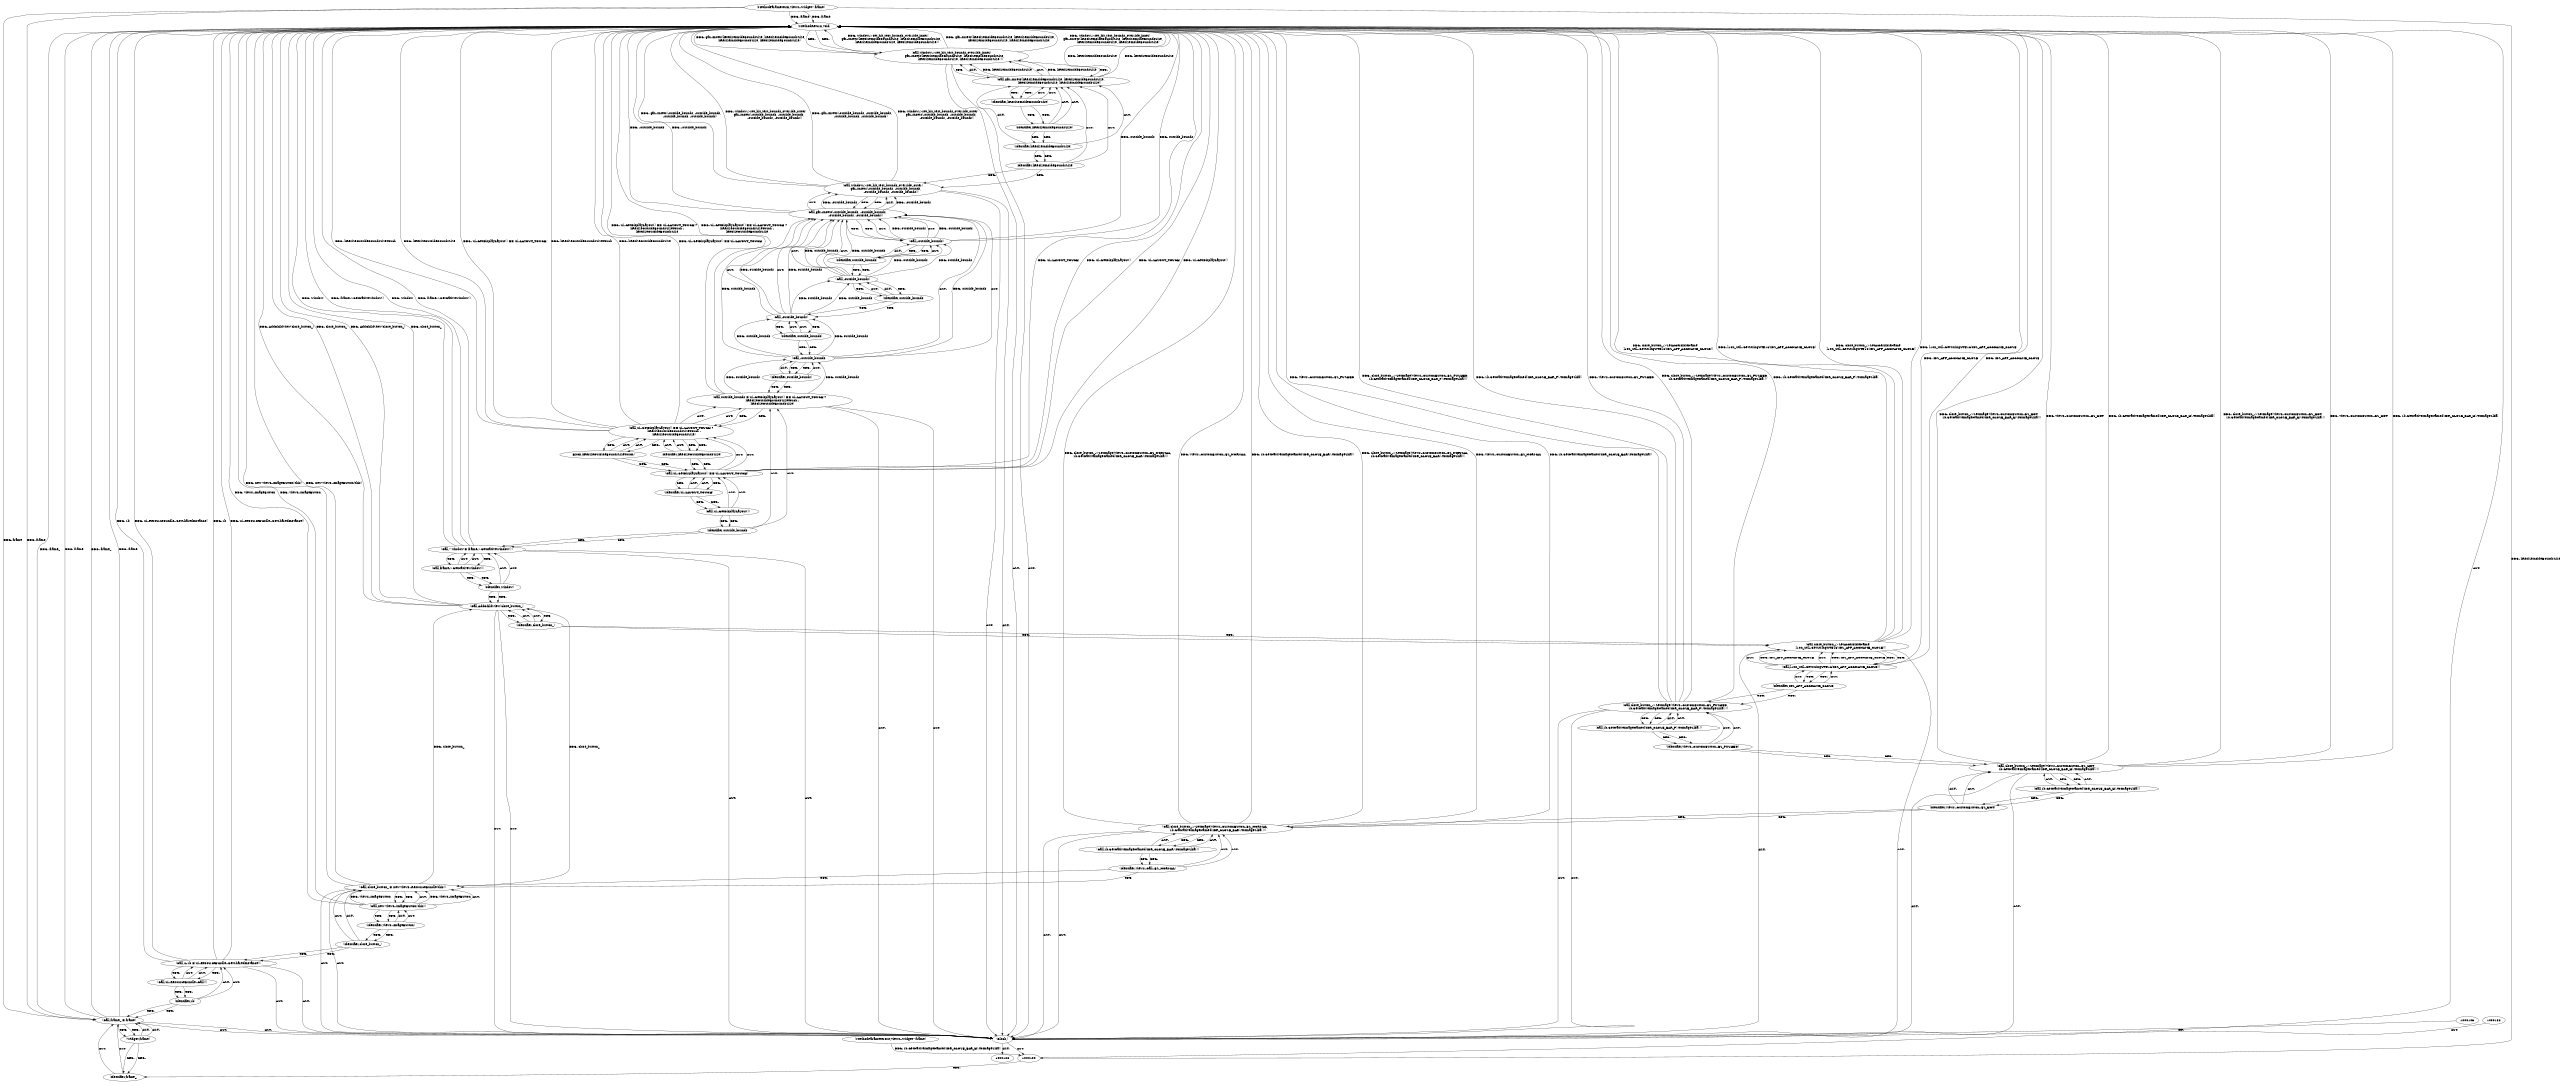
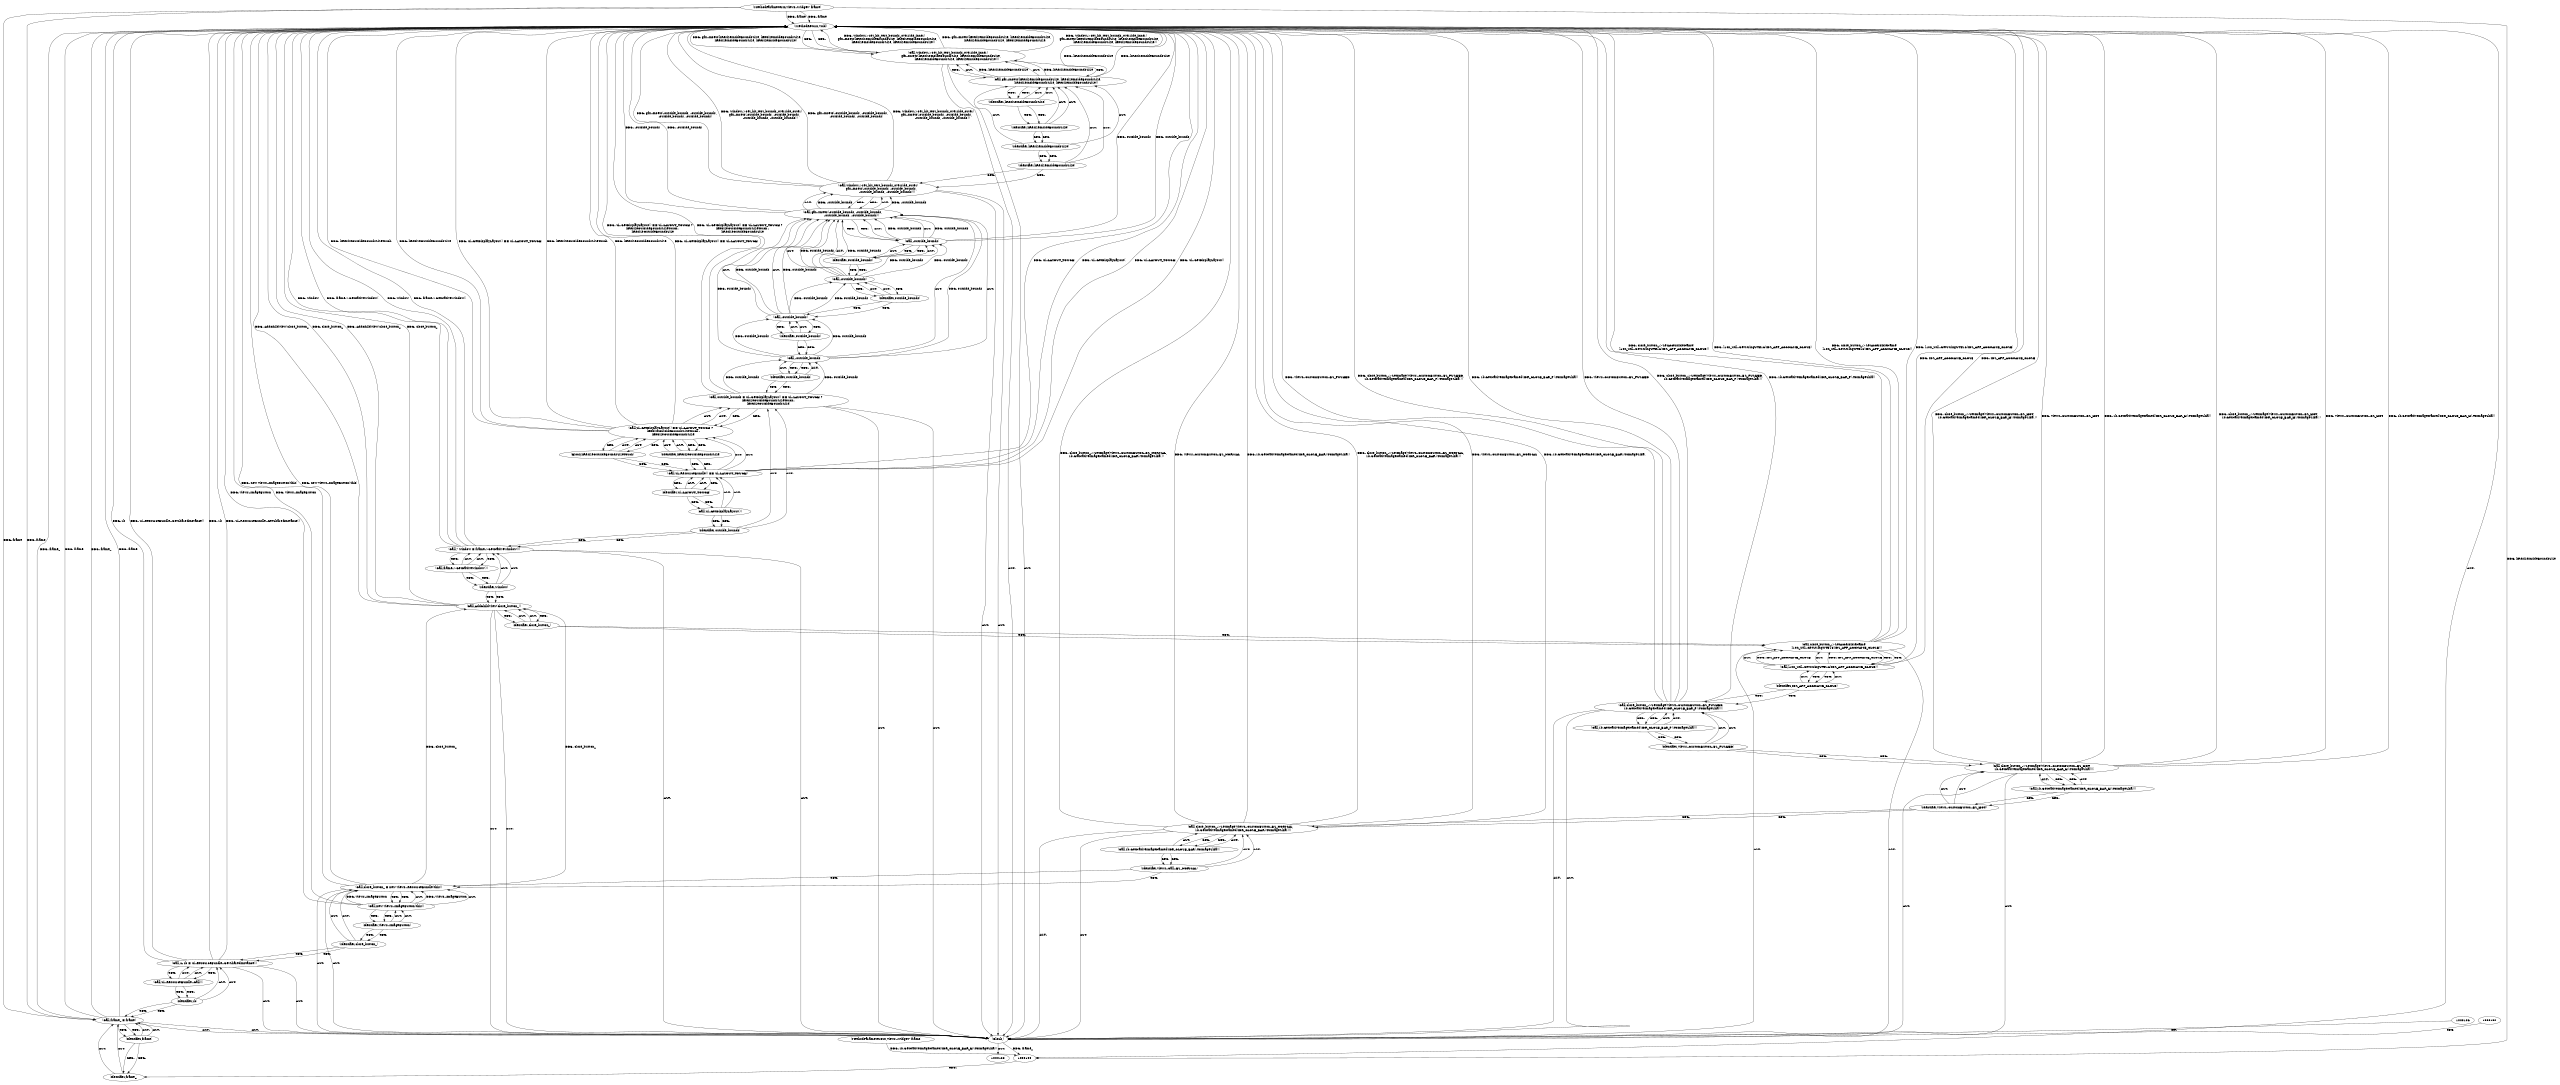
edge "1000100" -> "(MethodReturn,void)": reversed
node "(Call,ui::GetDisplayLayout() == ui::LAYOUT_TOUCH)": label "(Call,ui::GetDisplayLayout() == ui::LAYOUT_TOUCH)" -> "(Call,ui::ResourceBundle() == ui::LAYOUT_TOUCH)"
edge "1000132" -> "(Block,)": label "AST: " -> "CFG: "
node "(Widget,frame)": label "(Widget,frame)" -> "(Identifier,frame)"
edge "(Block,)" -> "1000100": label "AST: " -> "DDG: frame_"
